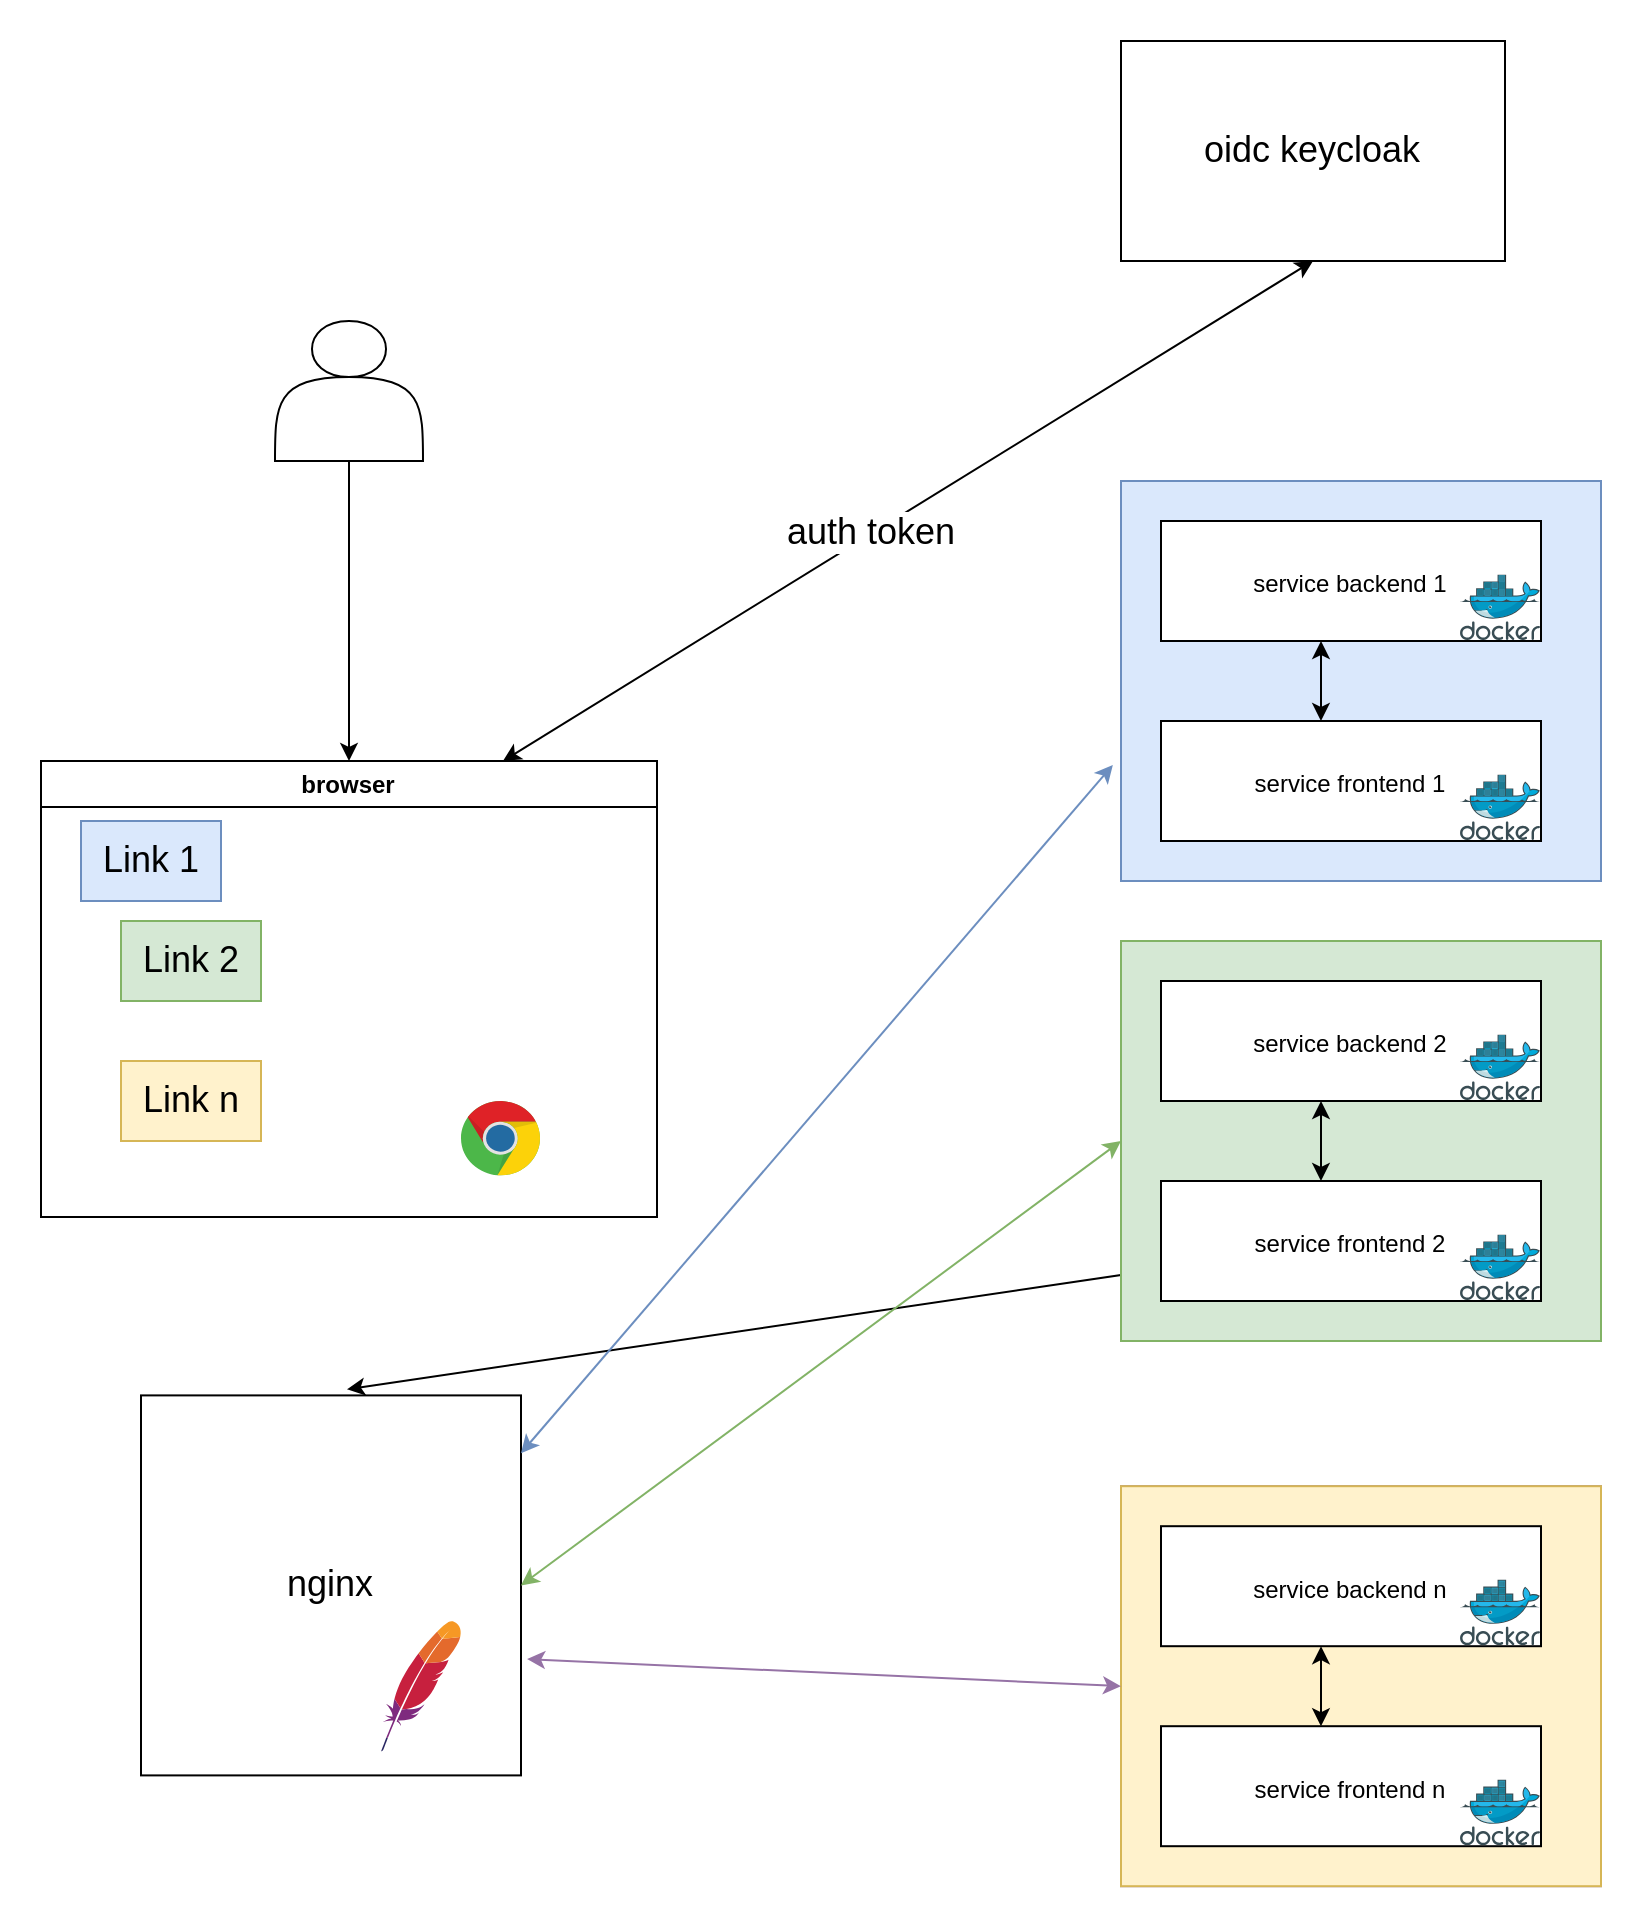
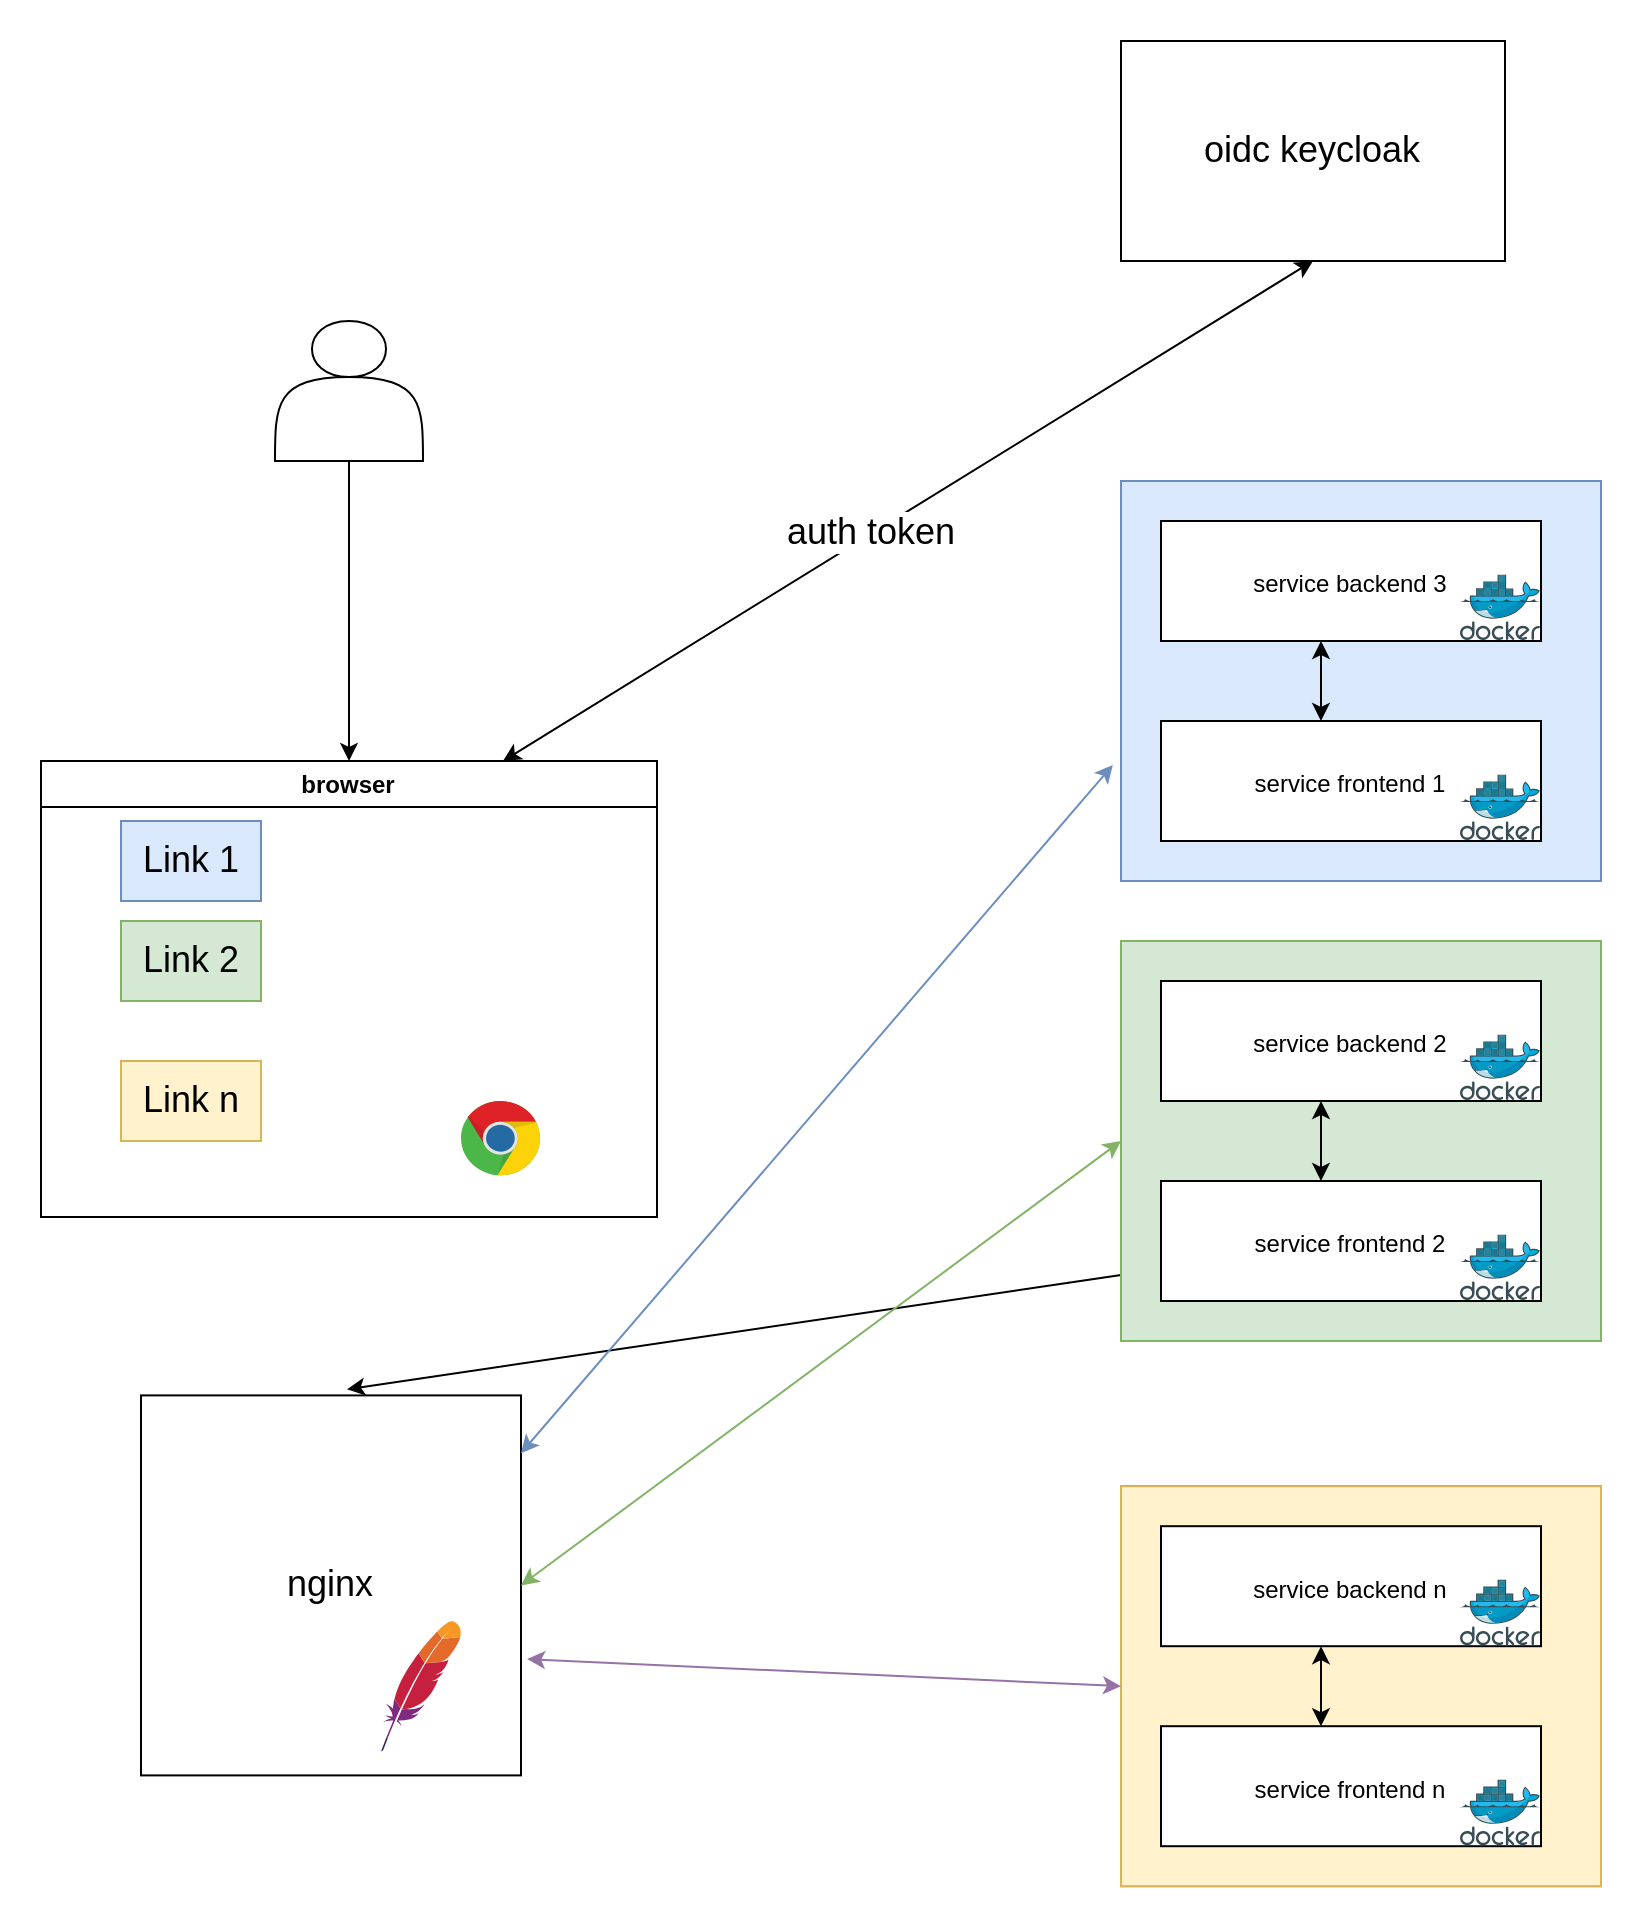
node "service backend 1": label "service backend 1" -> "service backend 3"
node "Link 1": moved (151, 861) -> (191, 861)
